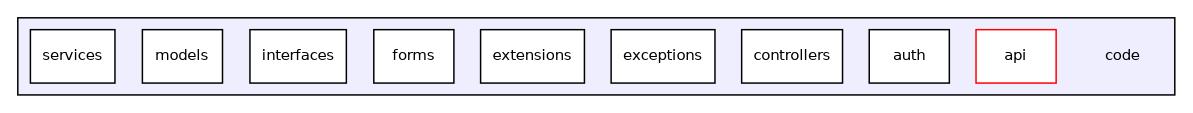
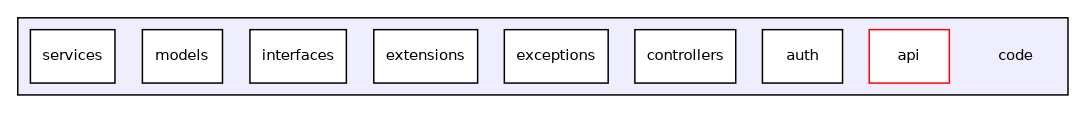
node "forms": removed
